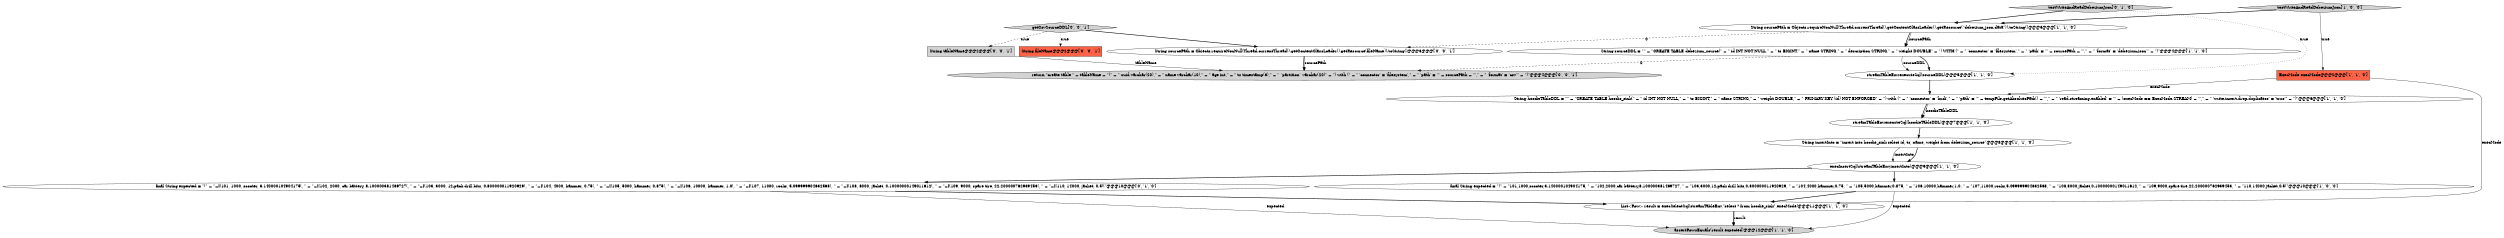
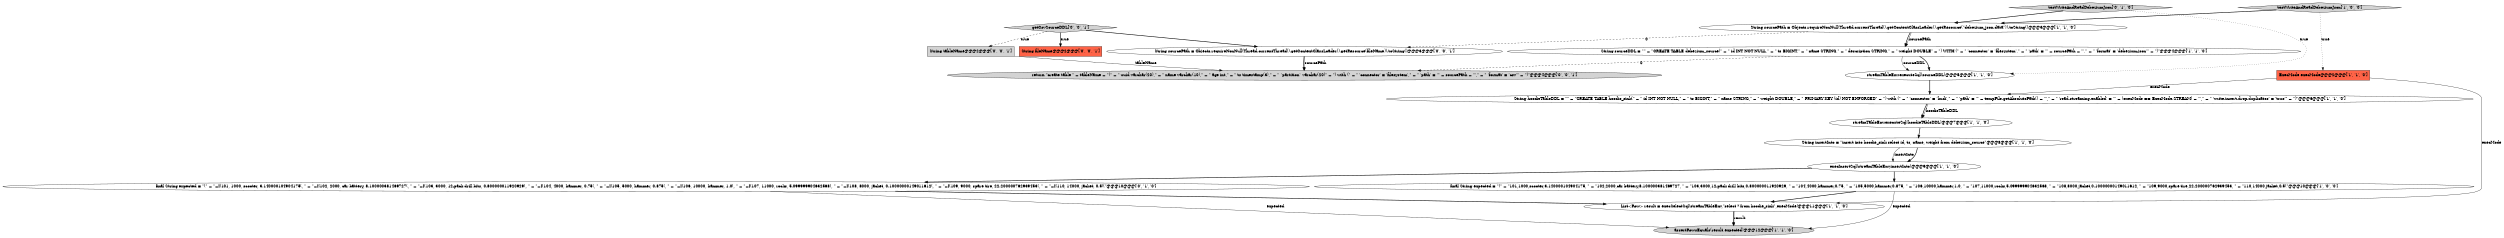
edge "getCsvSourceDDL['0', '0', '1']" -> "String fileName@@@2@@@['0', '0', '1']": style dotted -> bold
edge "testWriteAndReadDebeziumJson['1', '0', '0']" -> "ExecMode execMode@@@2@@@['1', '1', '0']": style solid -> dotted
